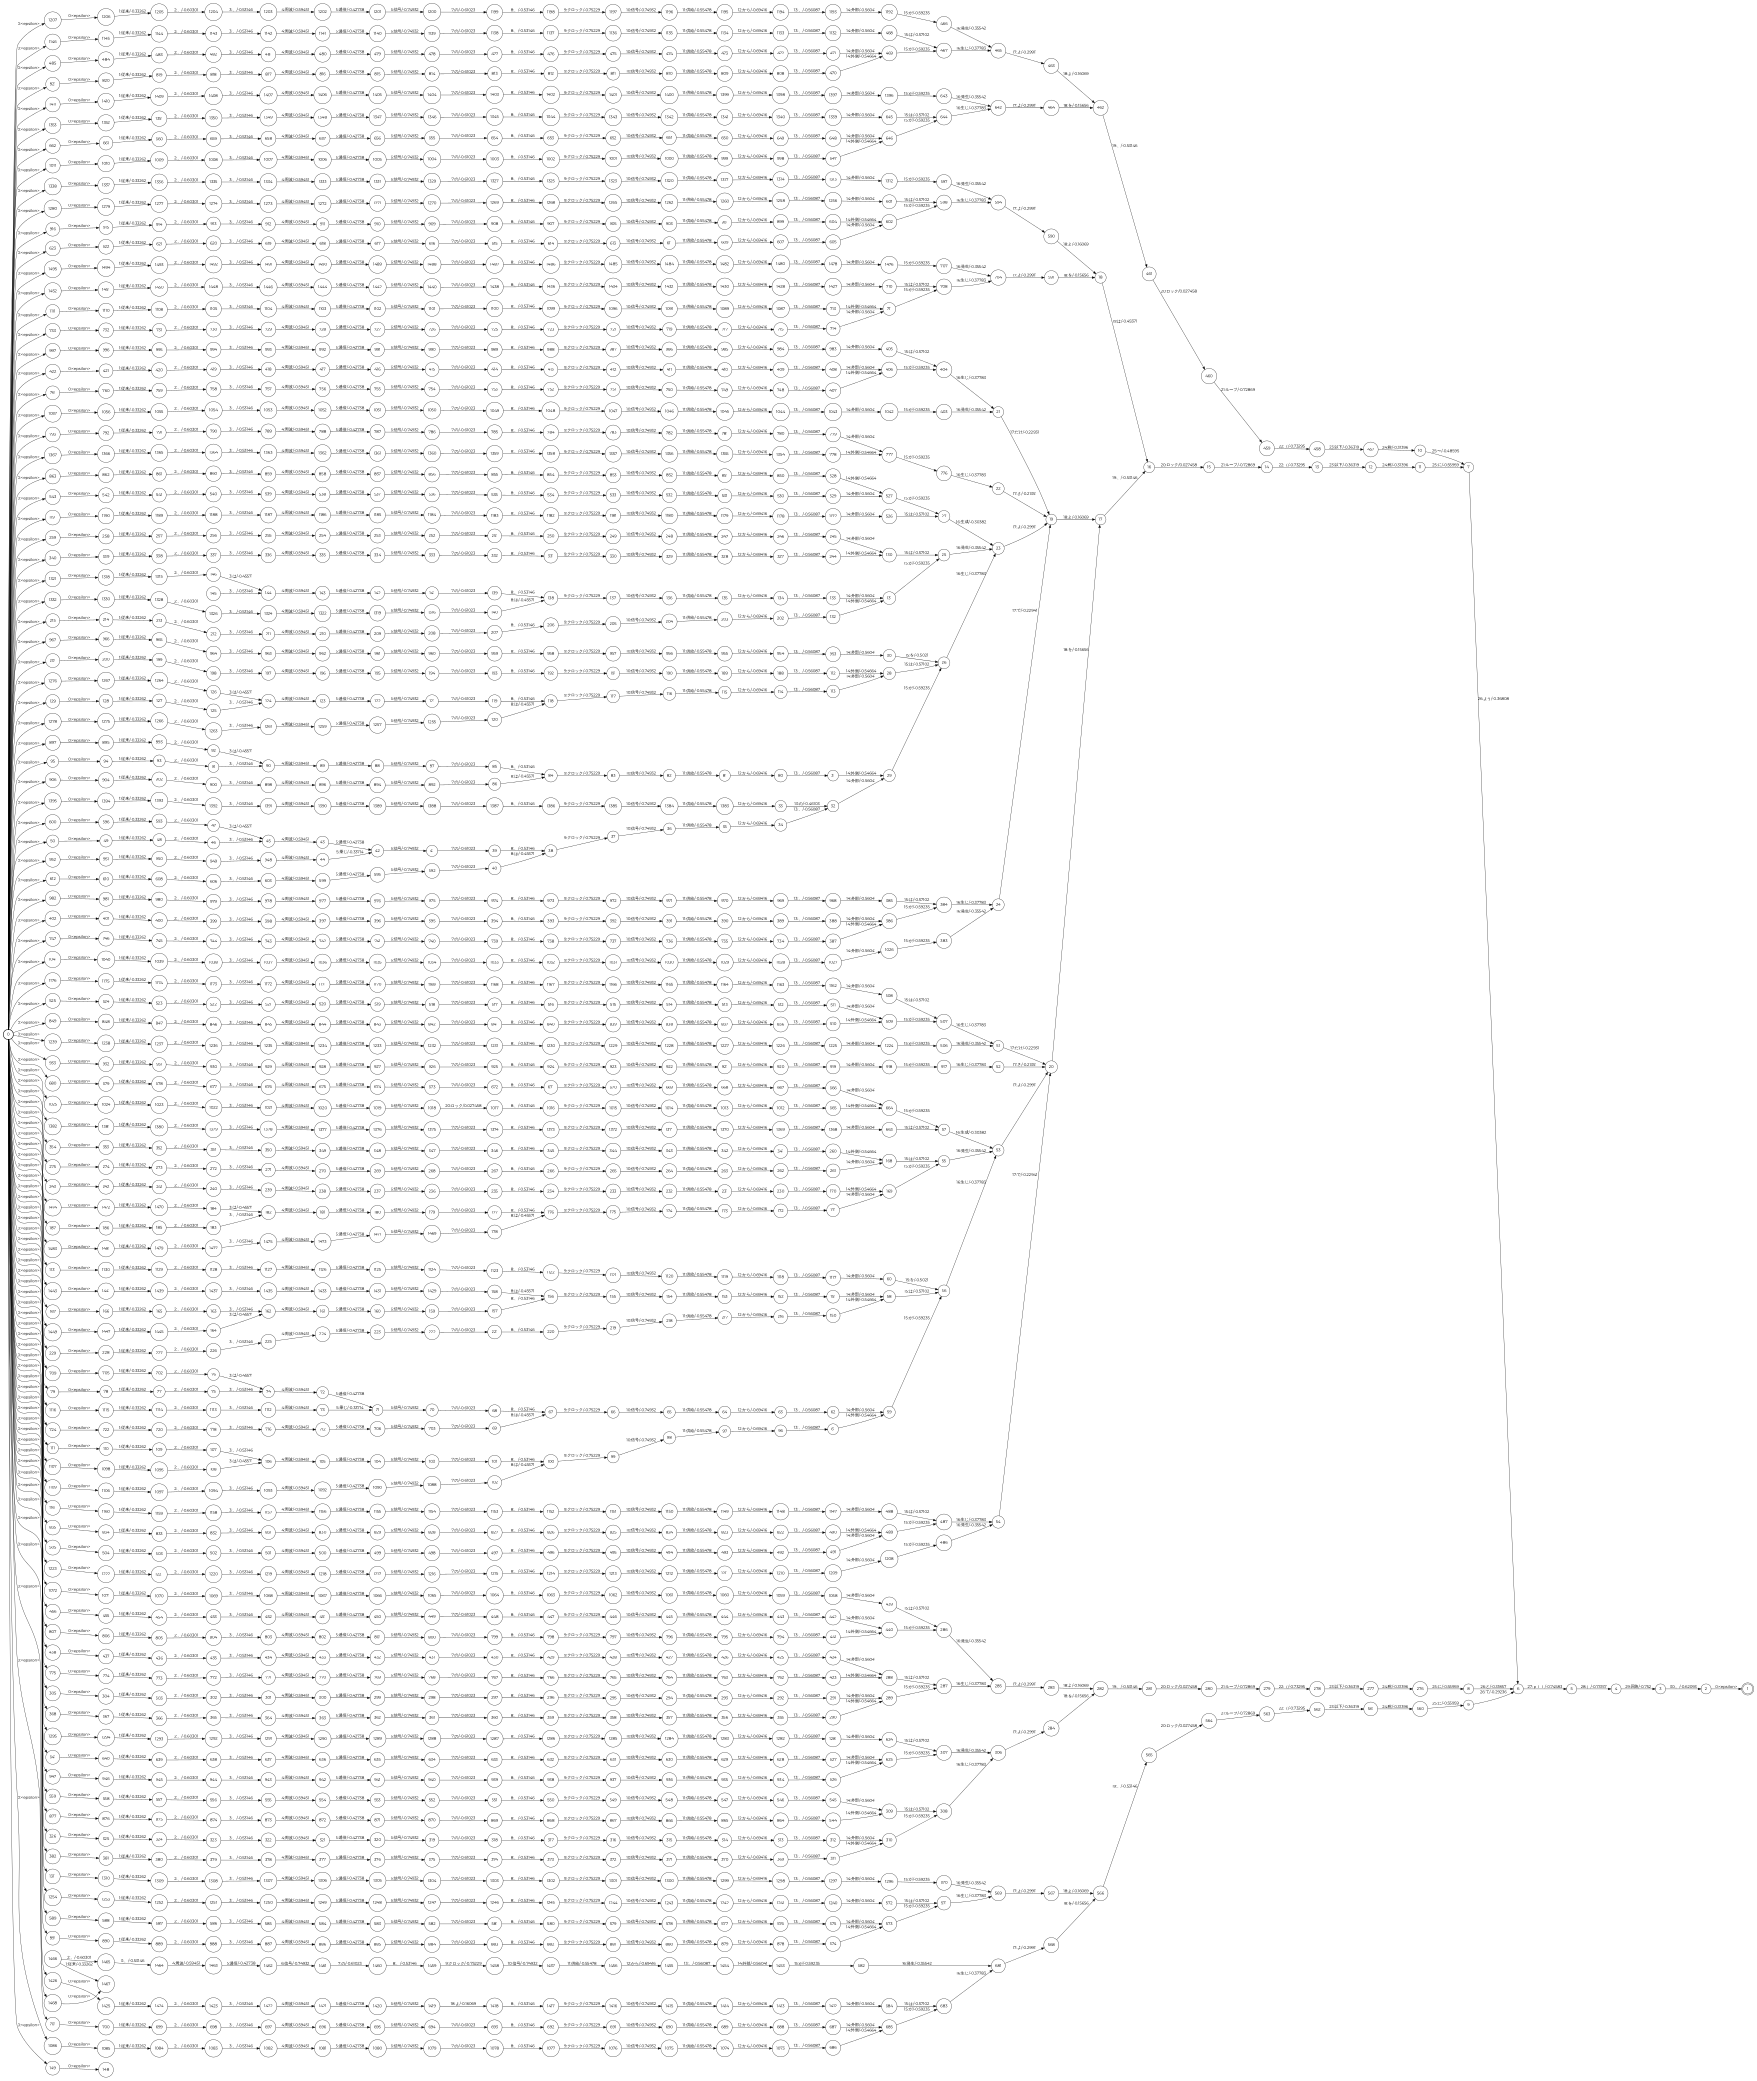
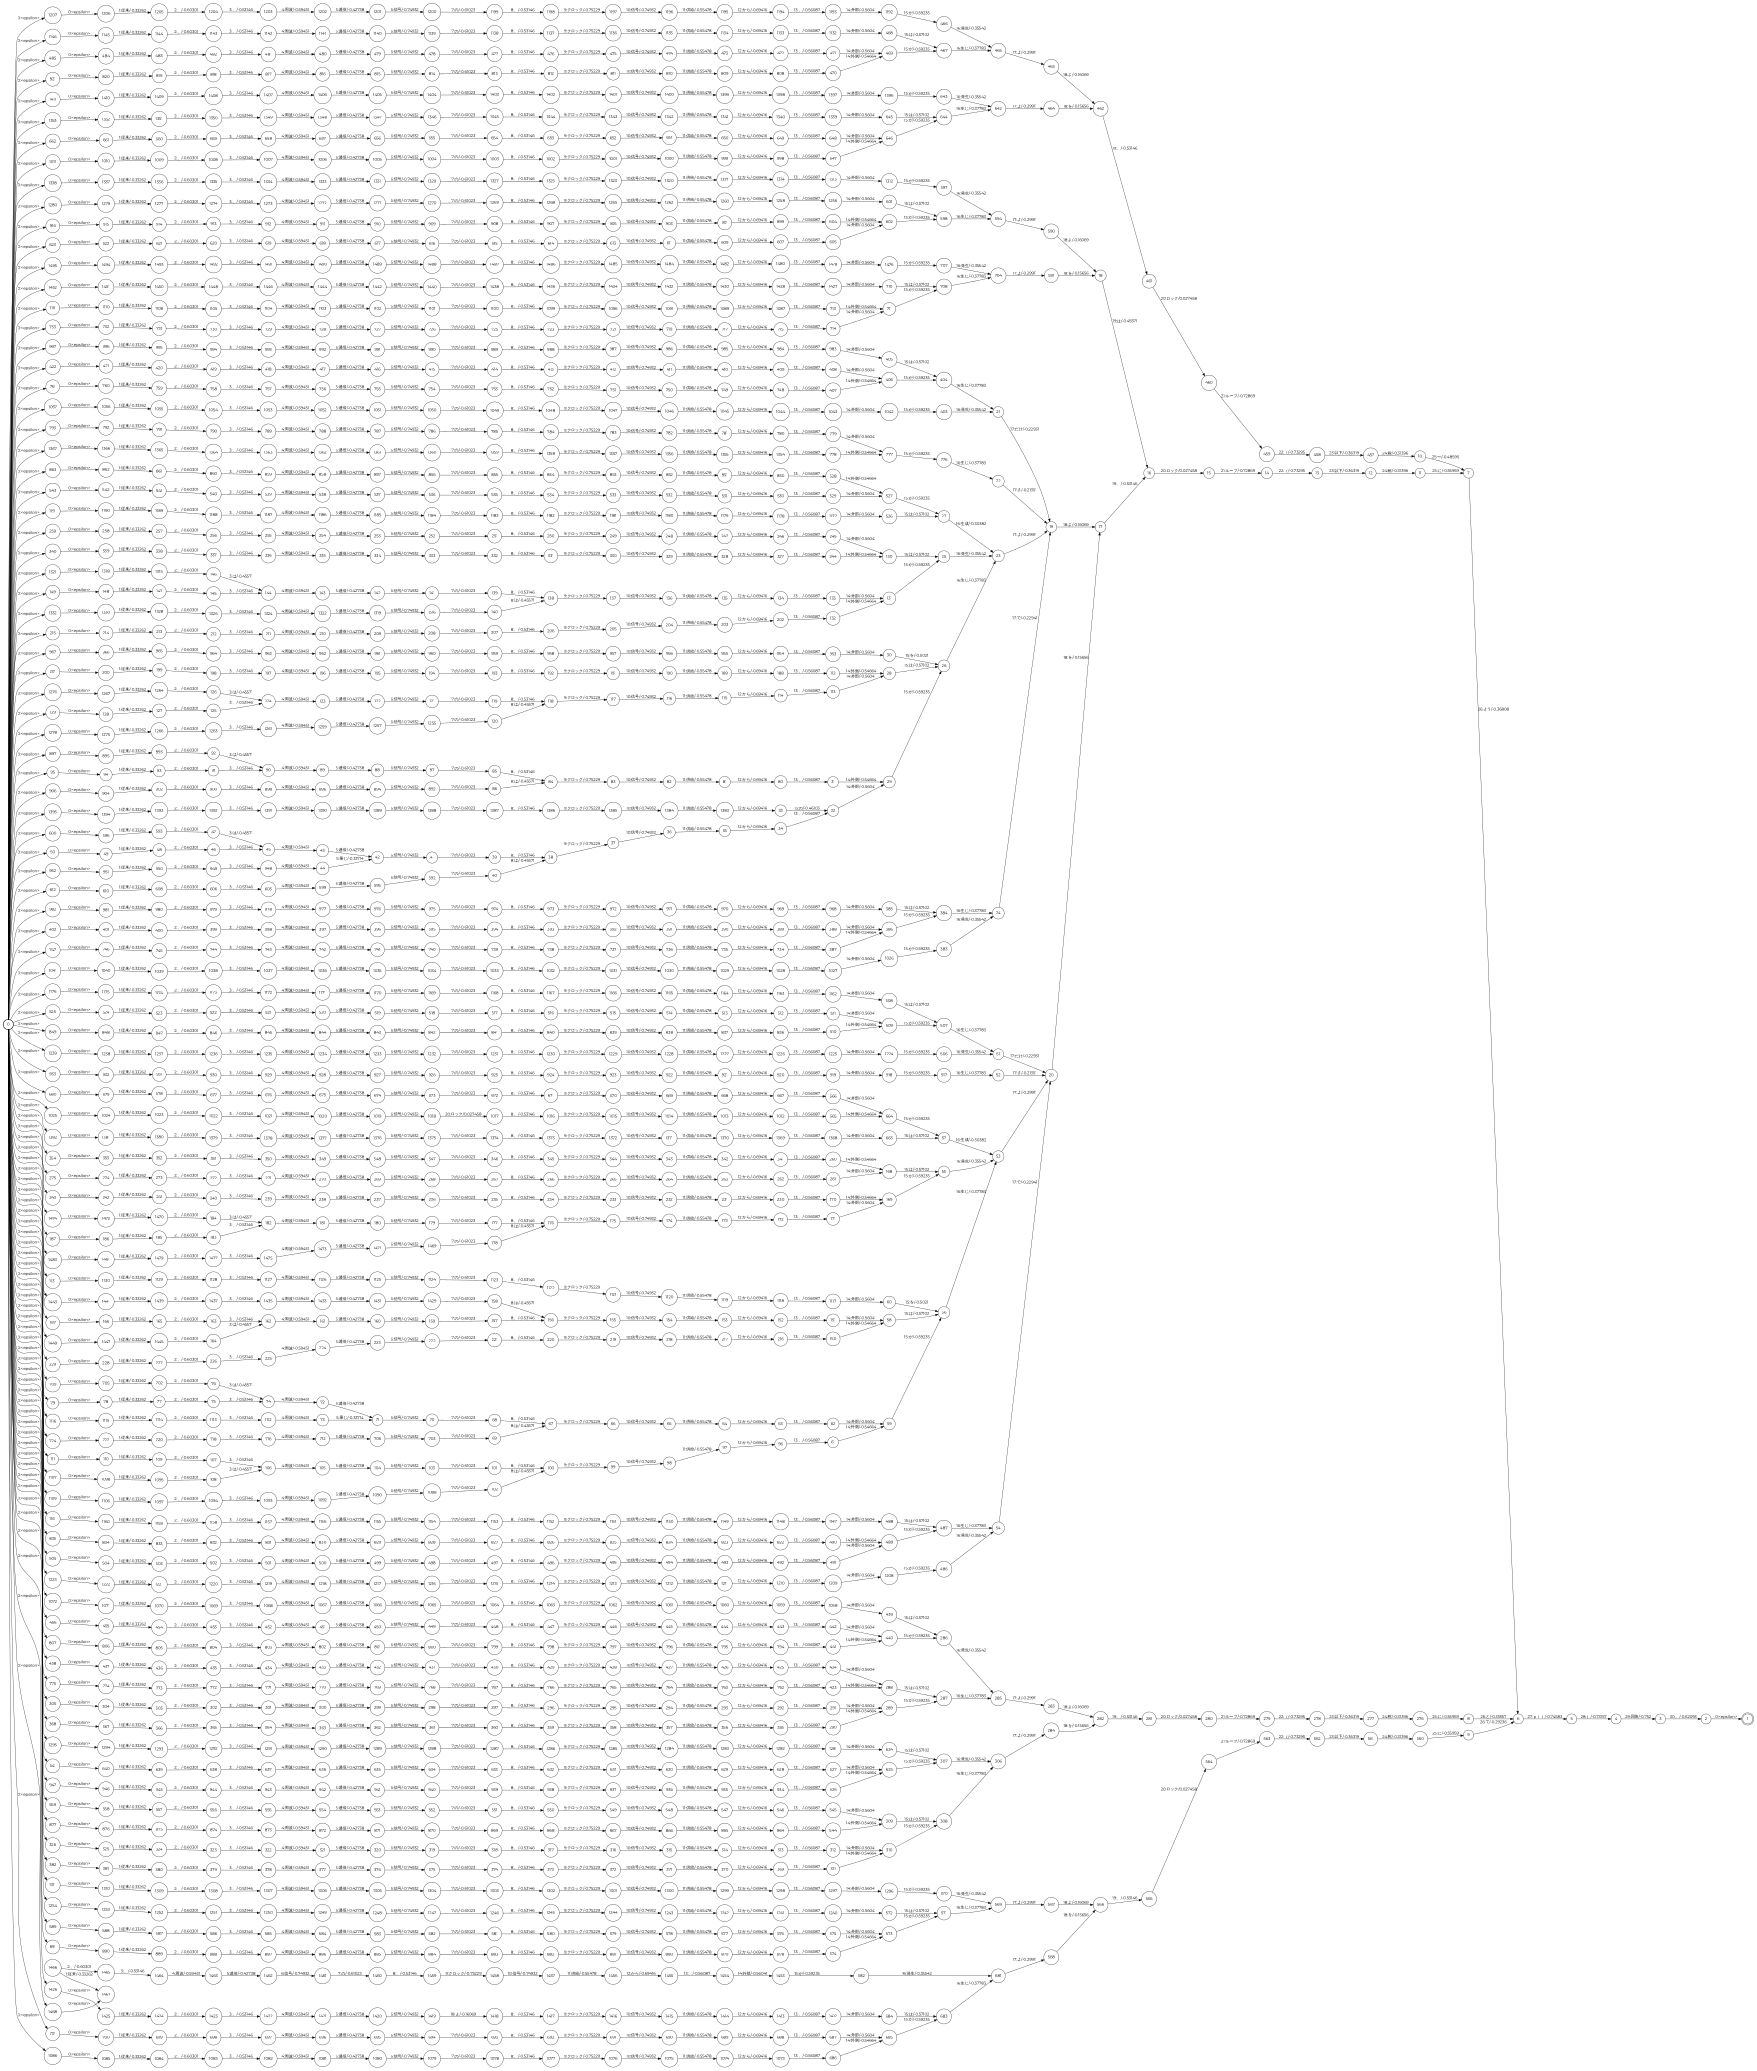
node "147": added
